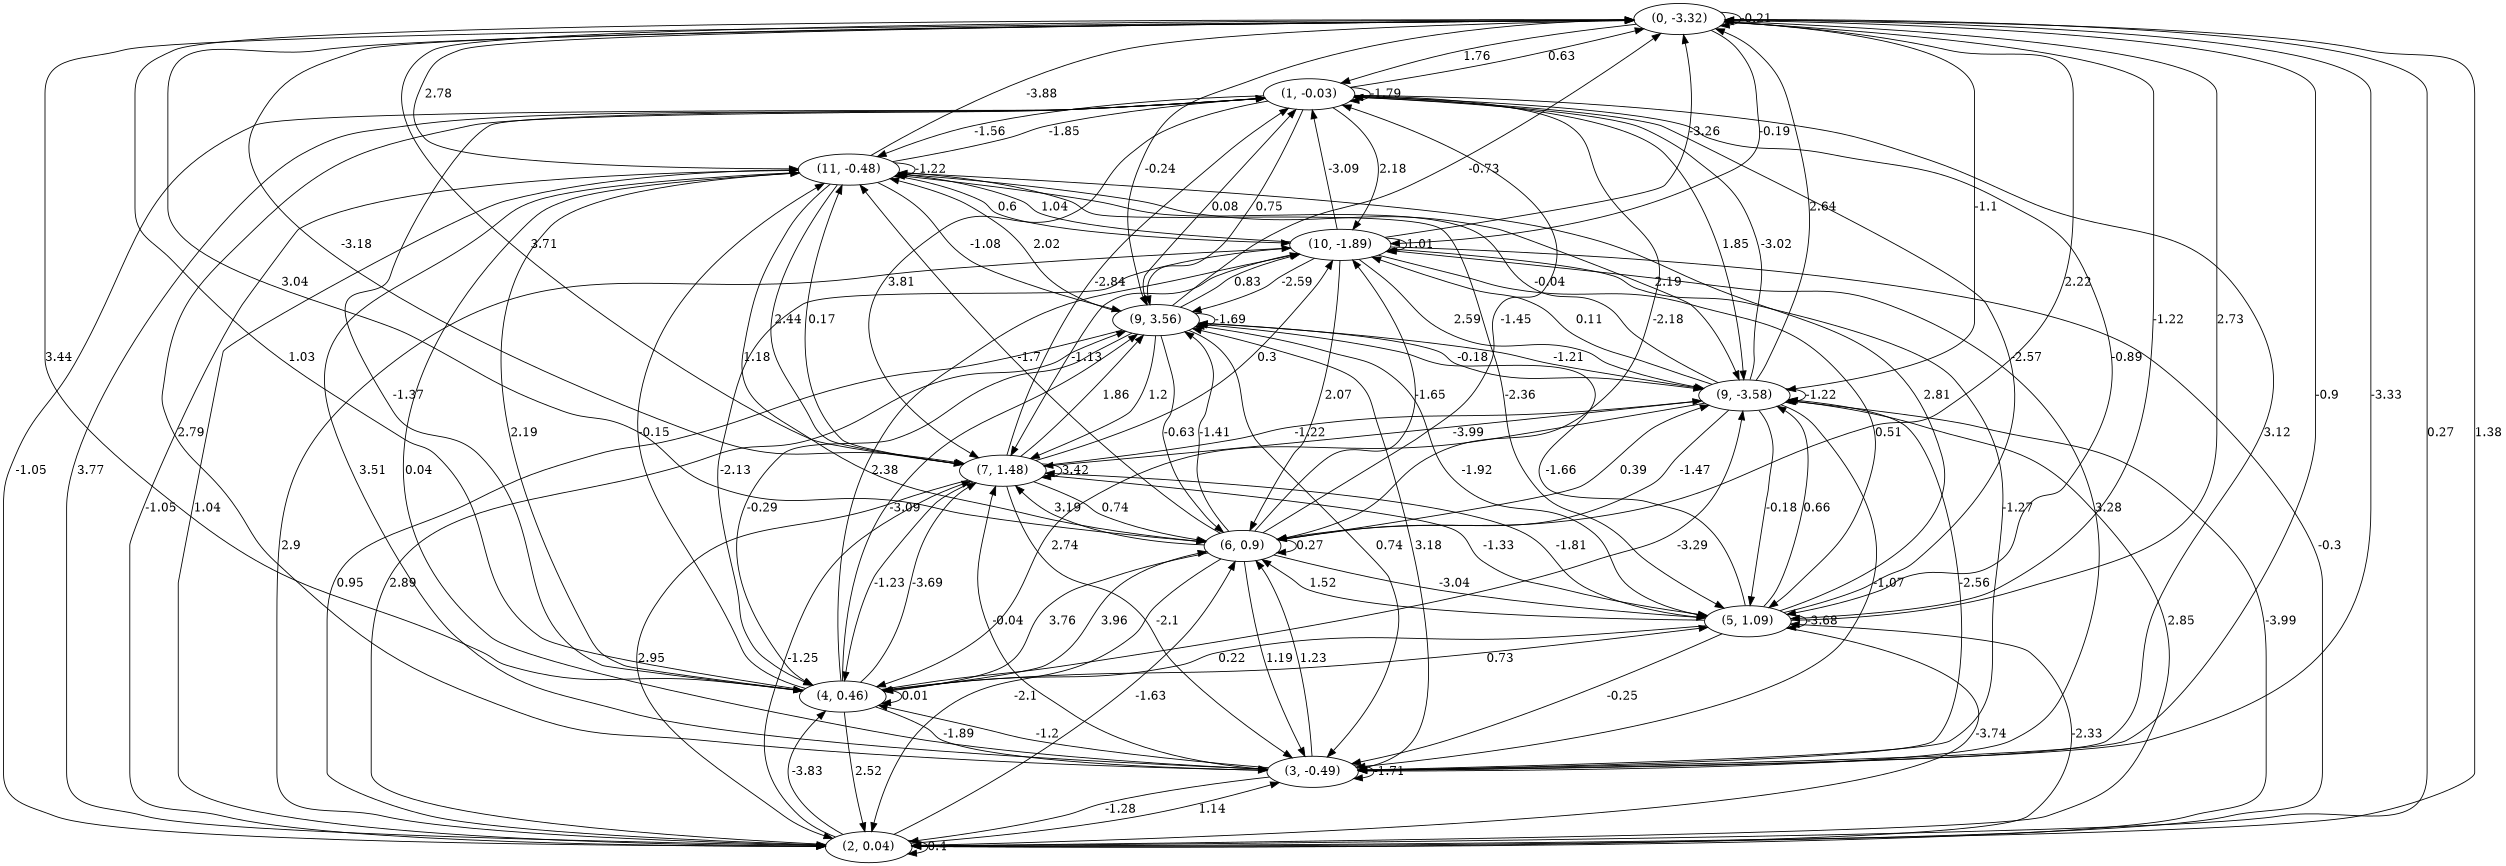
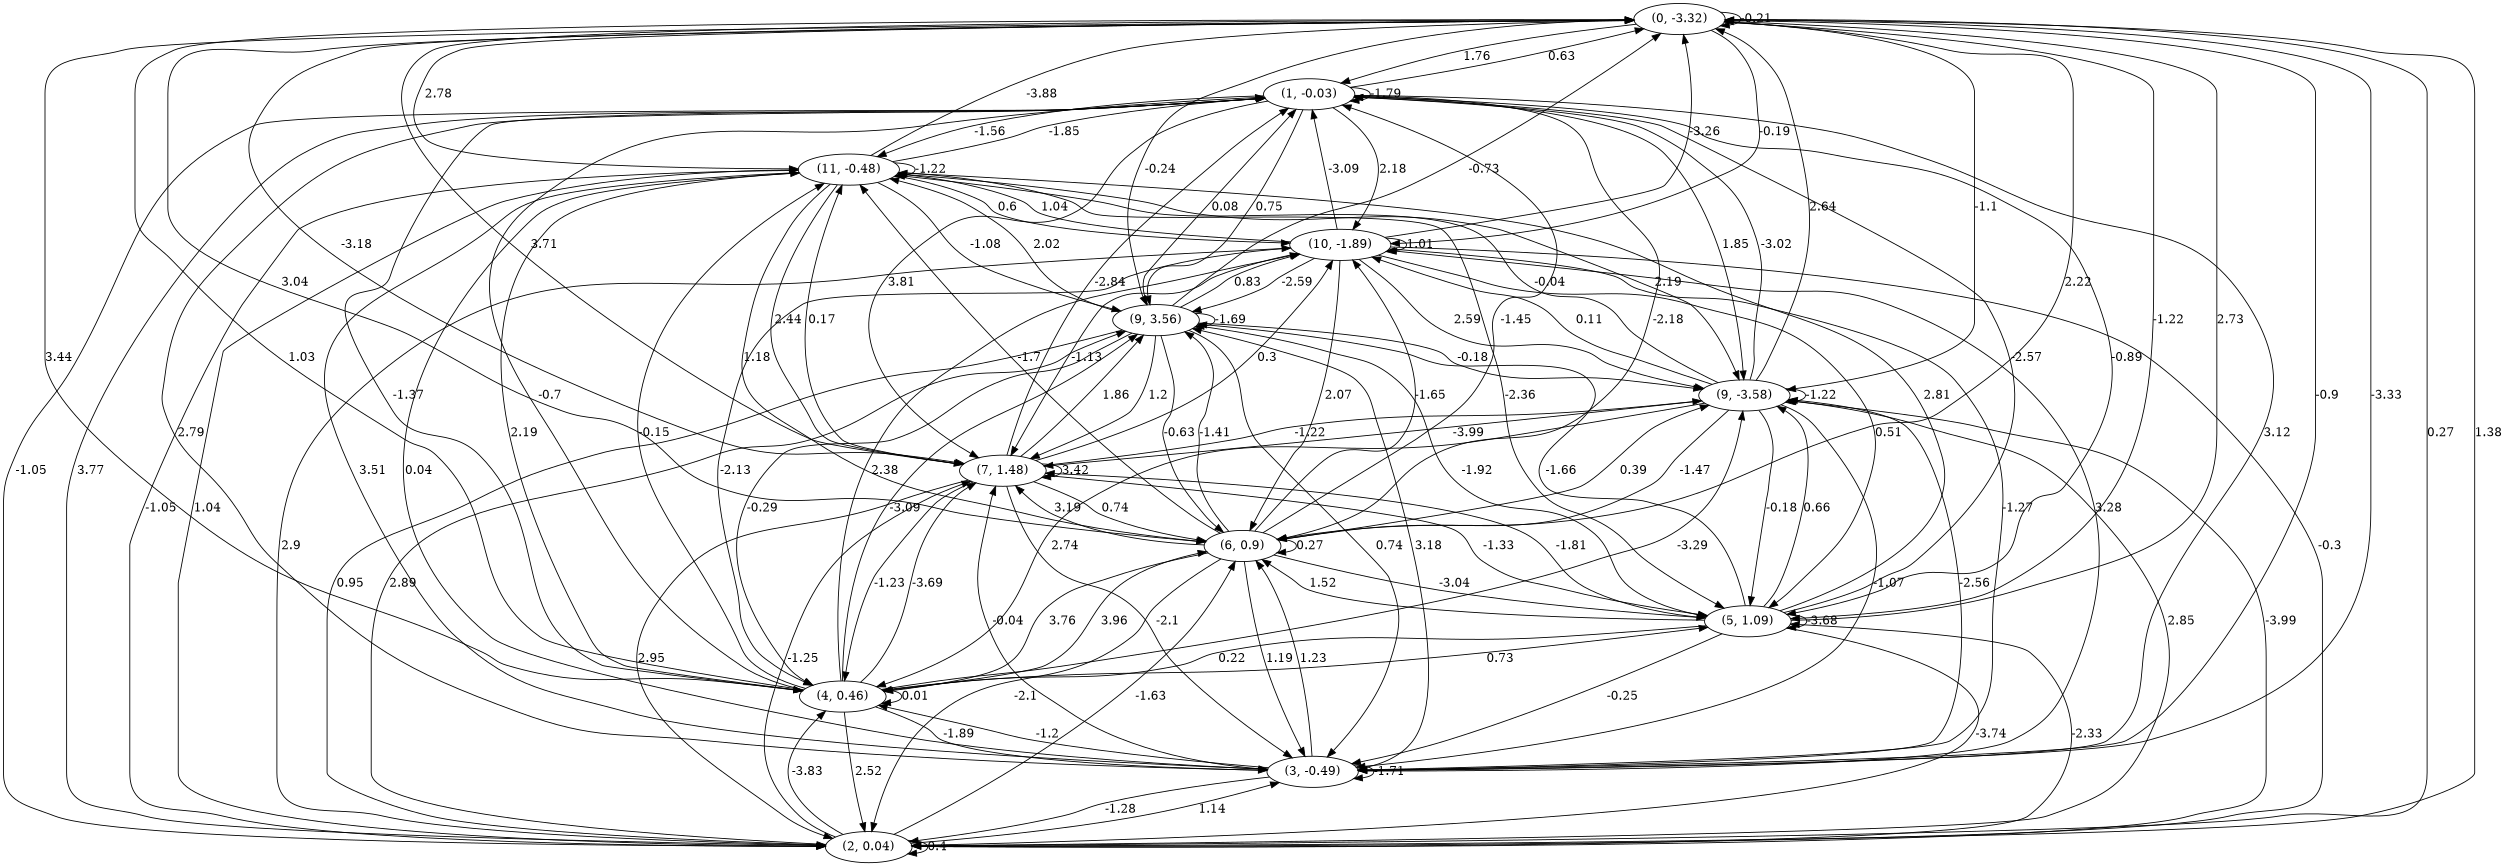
edge "(4, 0.46)" -> "(1, -0.03)": added, label "-0.7"
edge "(9, -3.58)" -> "(9, 3.56)": removed, label "-1.21"
